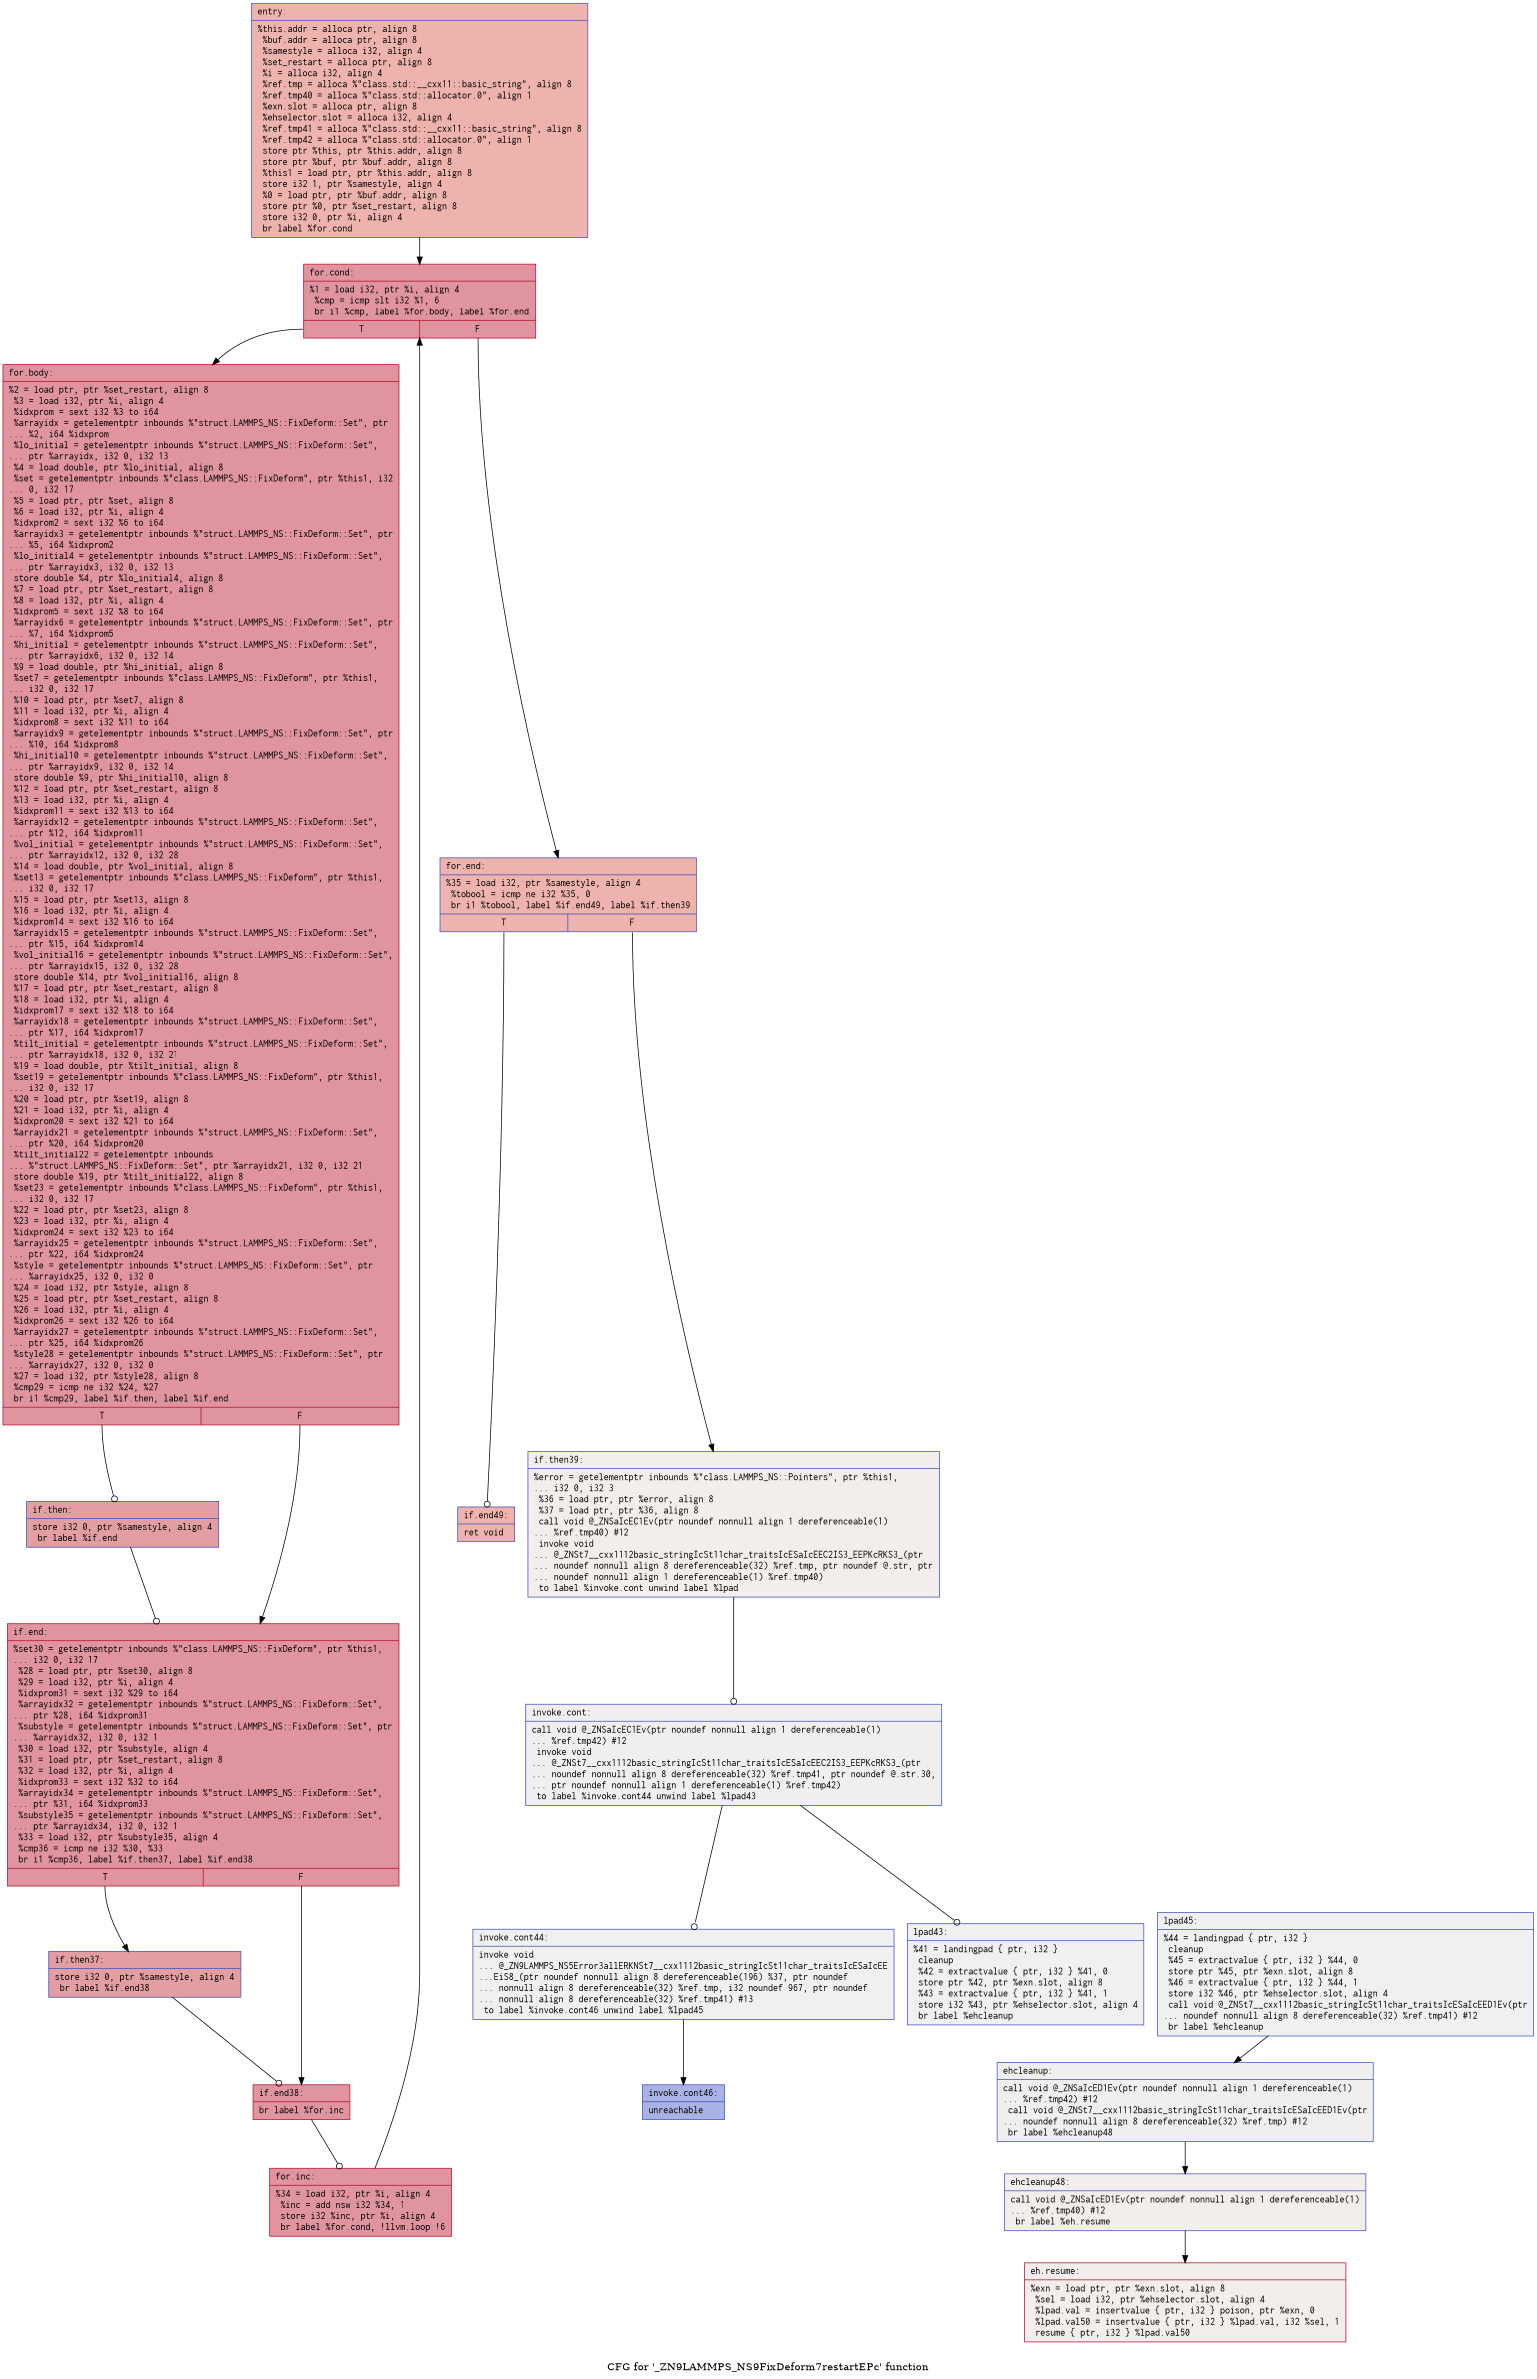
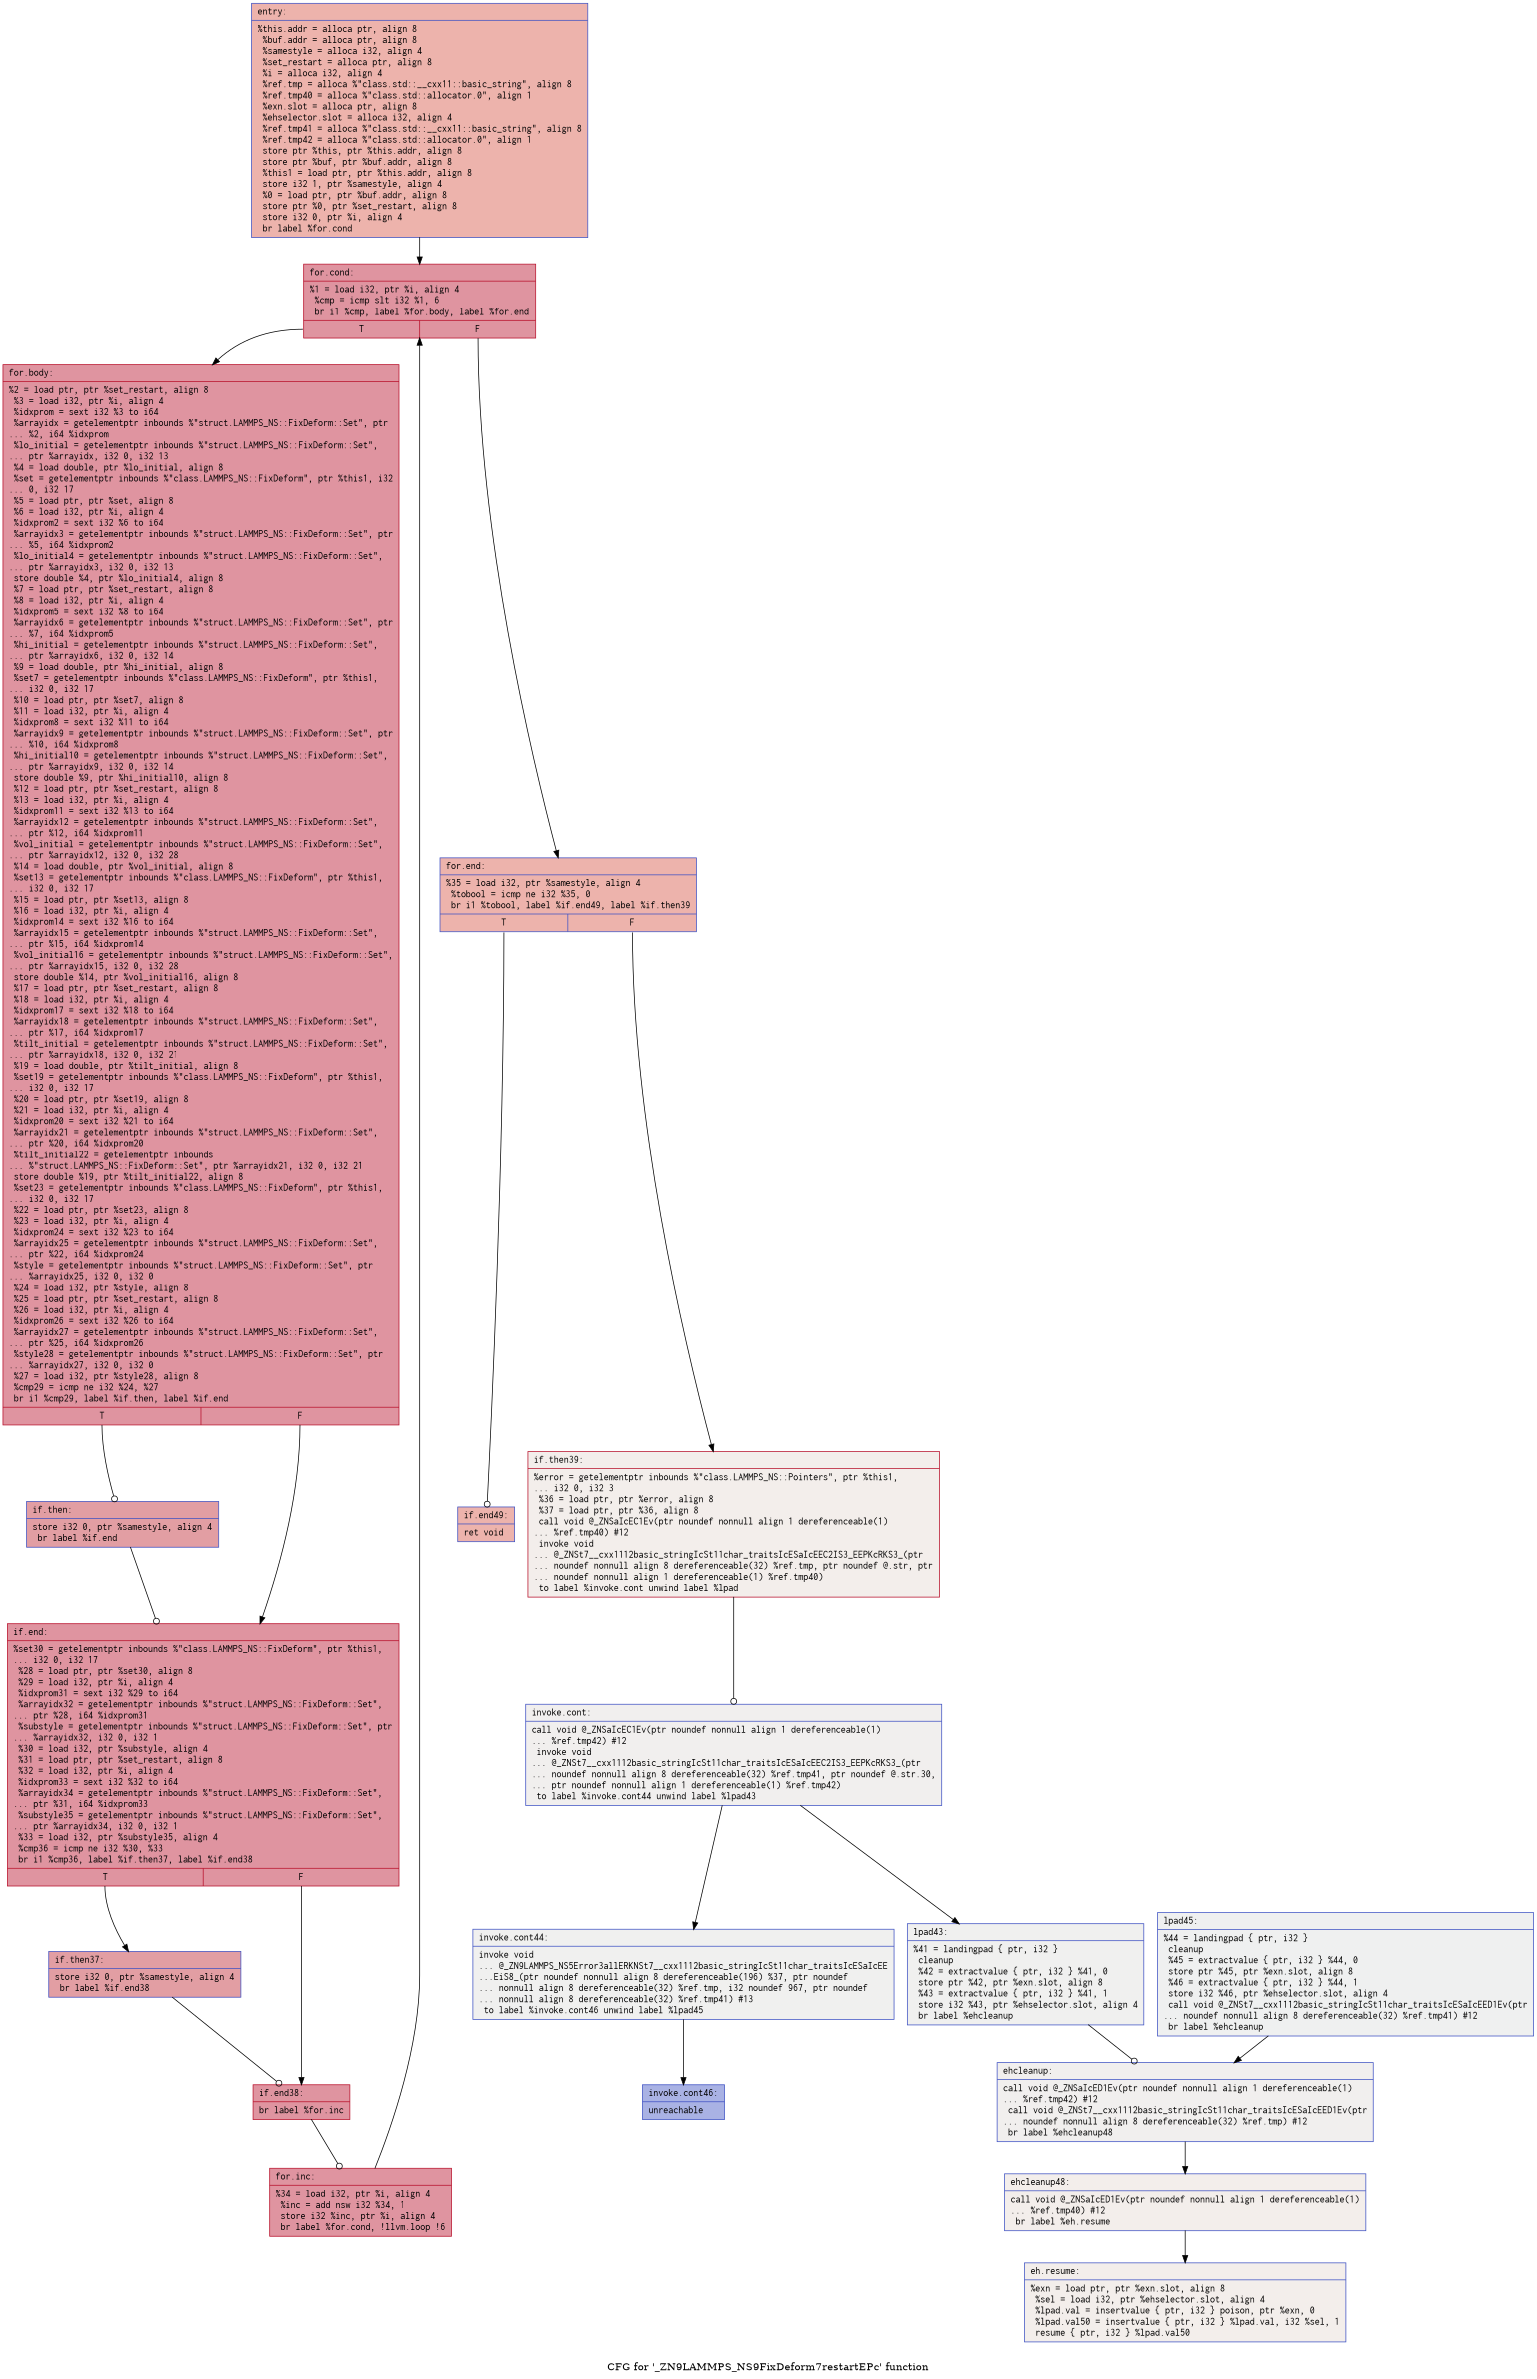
node "if.then39:": color #3d50c3ff -> #b70d28ff
edge "invoke.cont:" -> "lpad43:": arrowhead odot -> normal
edge "invoke.cont:" -> "invoke.cont44:": arrowhead odot -> normal
edge "lpad43:" -> "ehcleanup:": added
node "eh.resume:": color #b70d28ff -> #3d50c3ff
